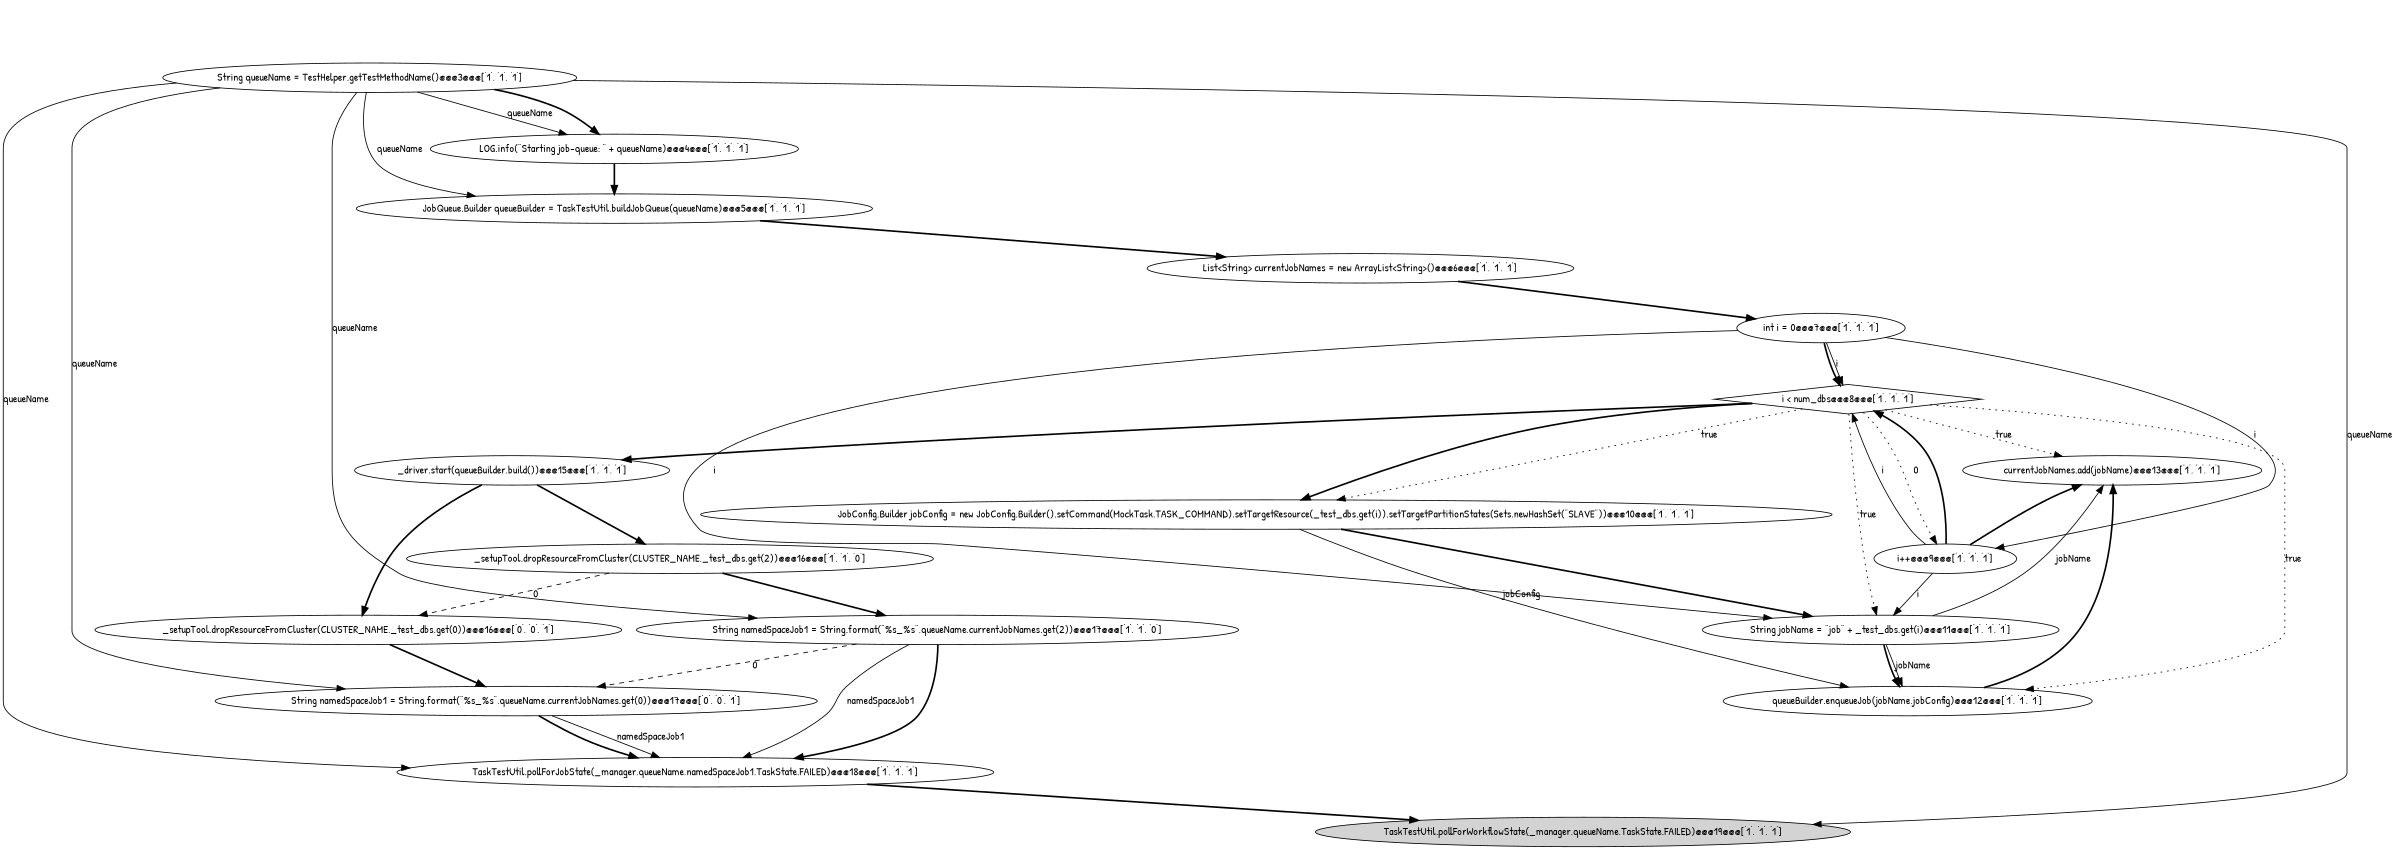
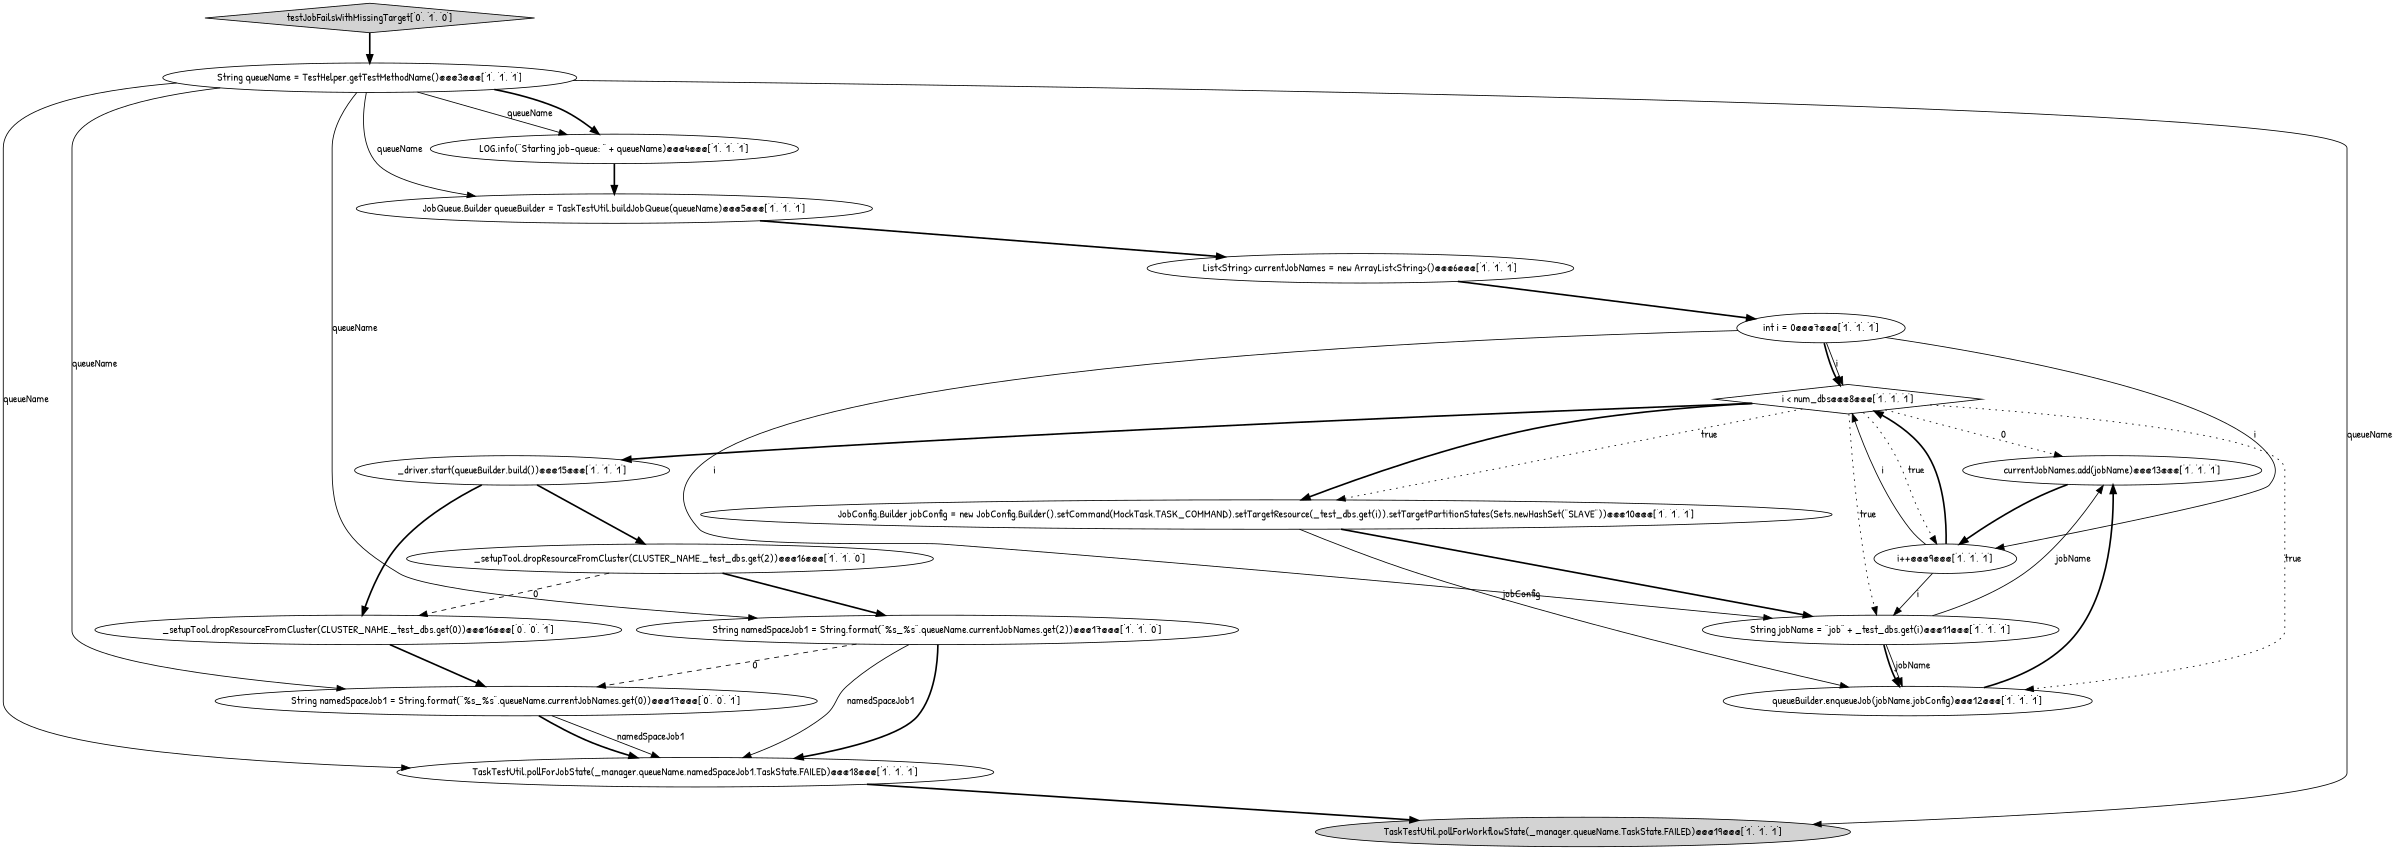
node "testJobFailsWithMissingTarget['0', '1', '0']": added
edge "i < num_dbs@@@8@@@['1', '1', '1']" -> "currentJobNames.add(jobName)@@@13@@@['1', '1', '1']": label "true" -> "0"
edge "i < num_dbs@@@8@@@['1', '1', '1']" -> "i++@@@9@@@['1', '1', '1']": label "0" -> "true"
edge "i++@@@9@@@['1', '1', '1']" -> "currentJobNames.add(jobName)@@@13@@@['1', '1', '1']": reversed
